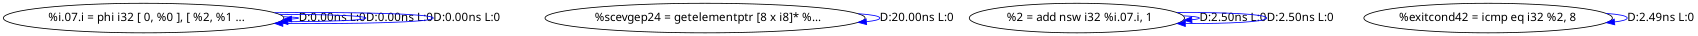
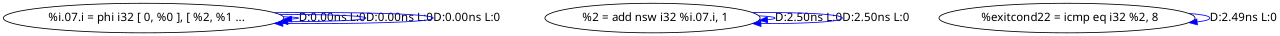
node "%scevgep24 = getelementptr [8 x i8]* %...": removed
node "%exitcond42 = icmp eq i32 %2, 8": label "%exitcond42 = icmp eq i32 %2, 8" -> "%exitcond22 = icmp eq i32 %2, 8"
